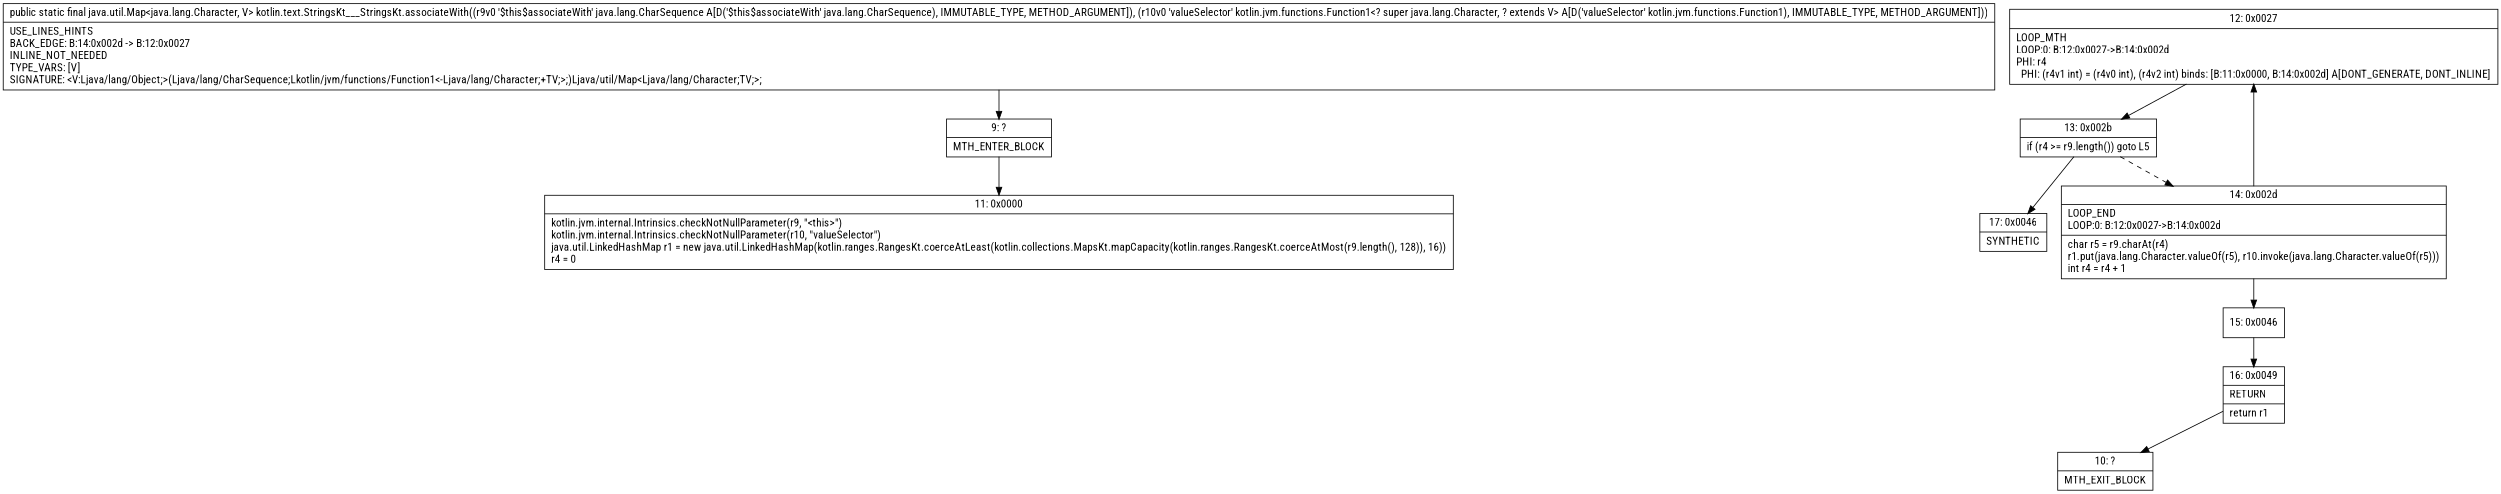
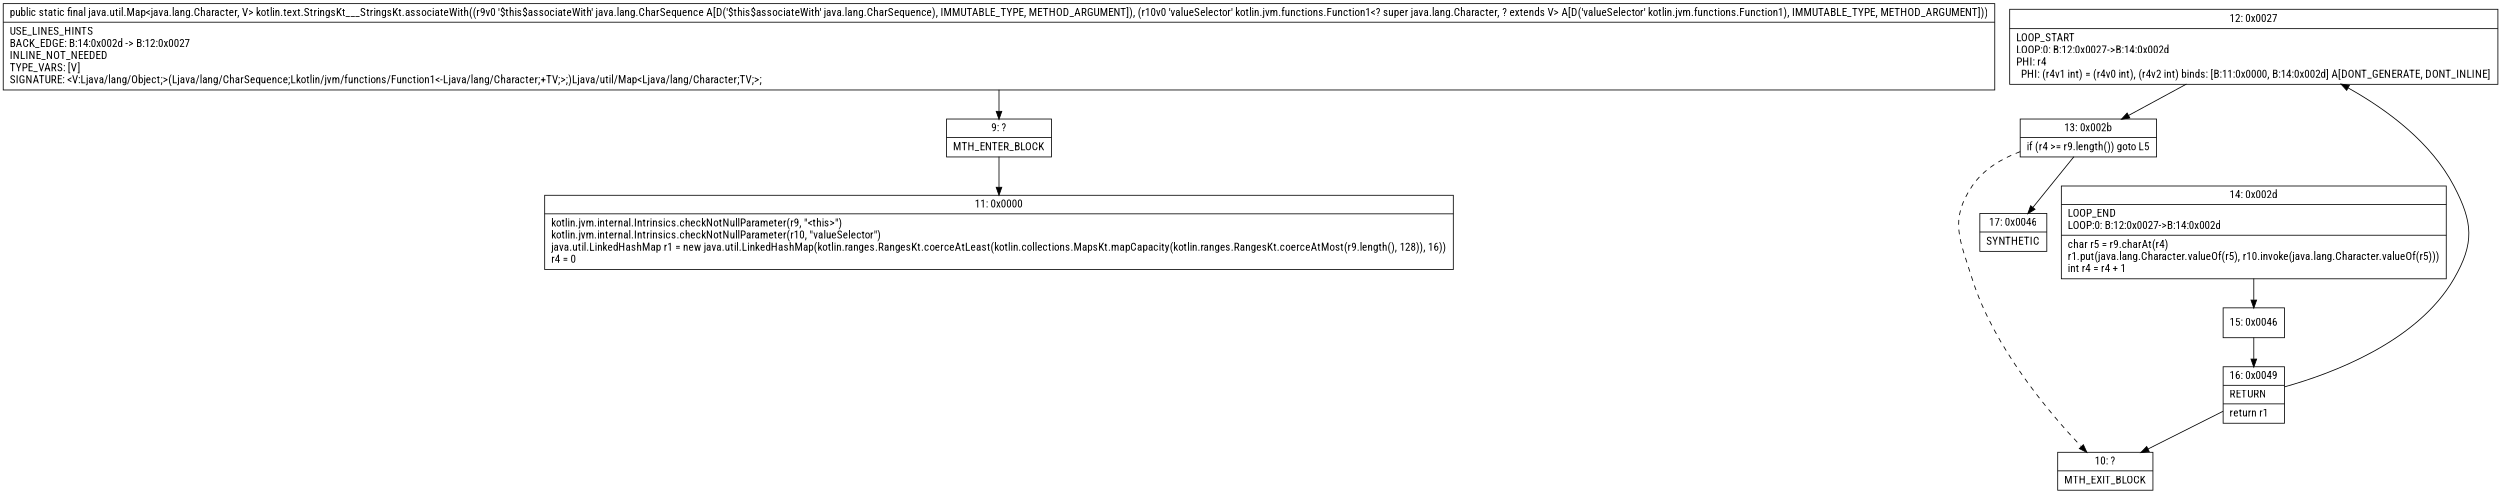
node "12: 0x0027": text "LOOP_MTH" -> "LOOP_START"
edge "14: 0x002d" -> "12: 0x0027": now "16: 0x0049" -> "12: 0x0027"
edge "13: 0x002b" -> "14: 0x002d": now "13: 0x002b" -> "10: ?"
